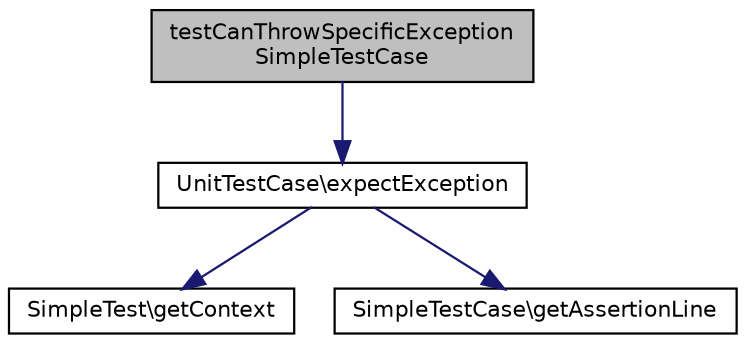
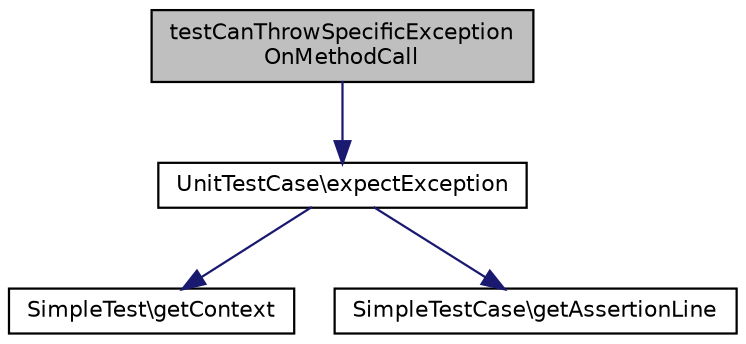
node "testCanThrowSpecificException SimpleTestCase": label "testCanThrowSpecificException SimpleTestCase" -> "testCanThrowSpecificException OnMethodCall"
